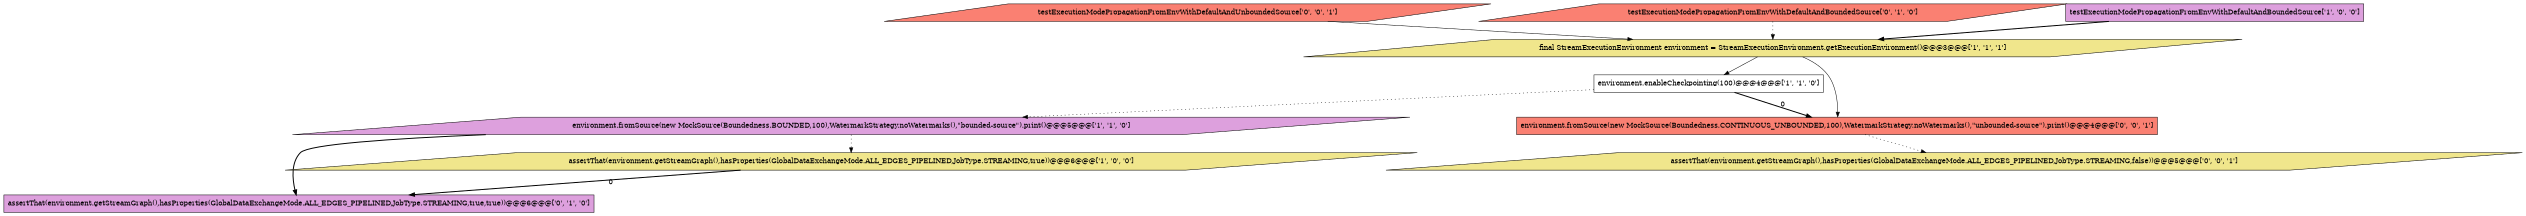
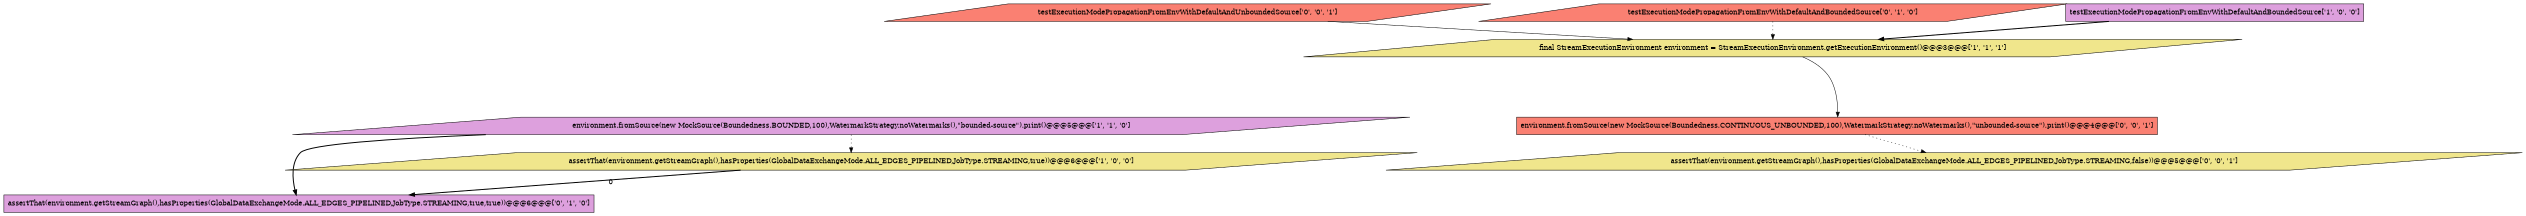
node "environment.enableCheckpointing(100)@@@4@@@['1', '1', '0']": removed
